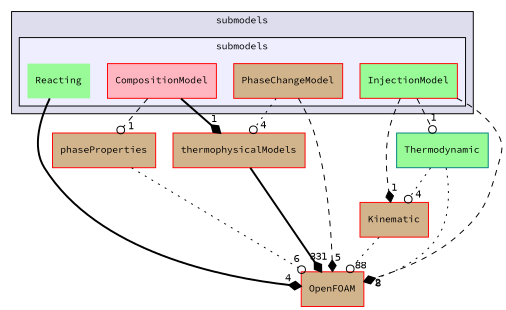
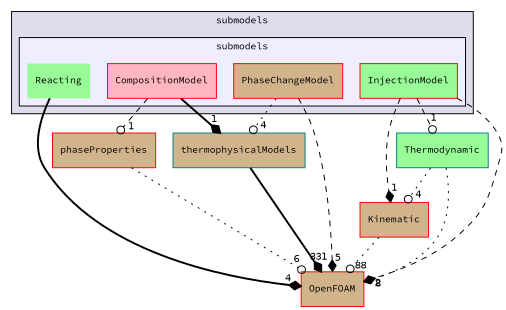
node "thermophysicalModels": color red -> teal
